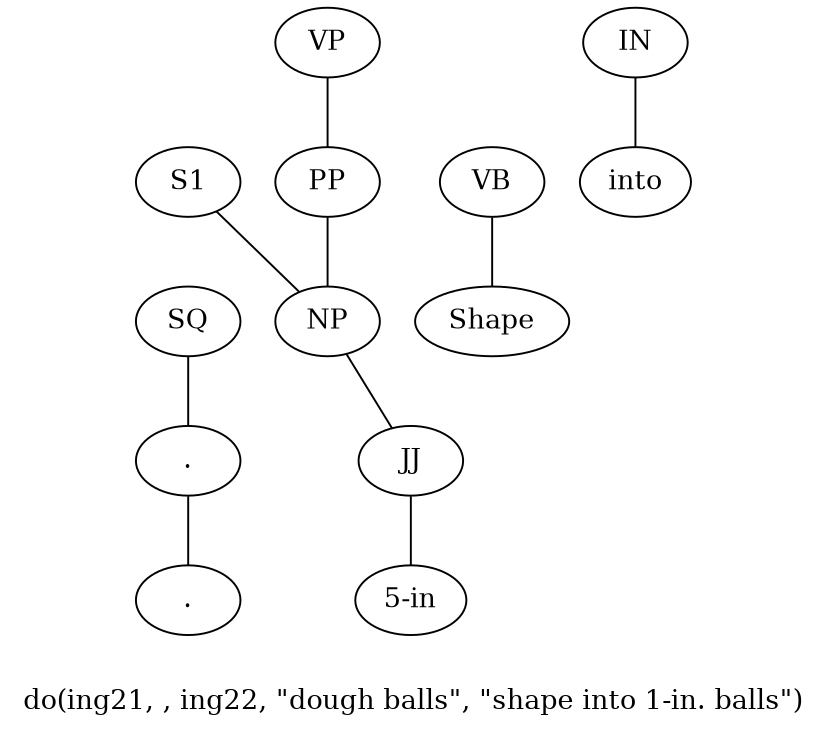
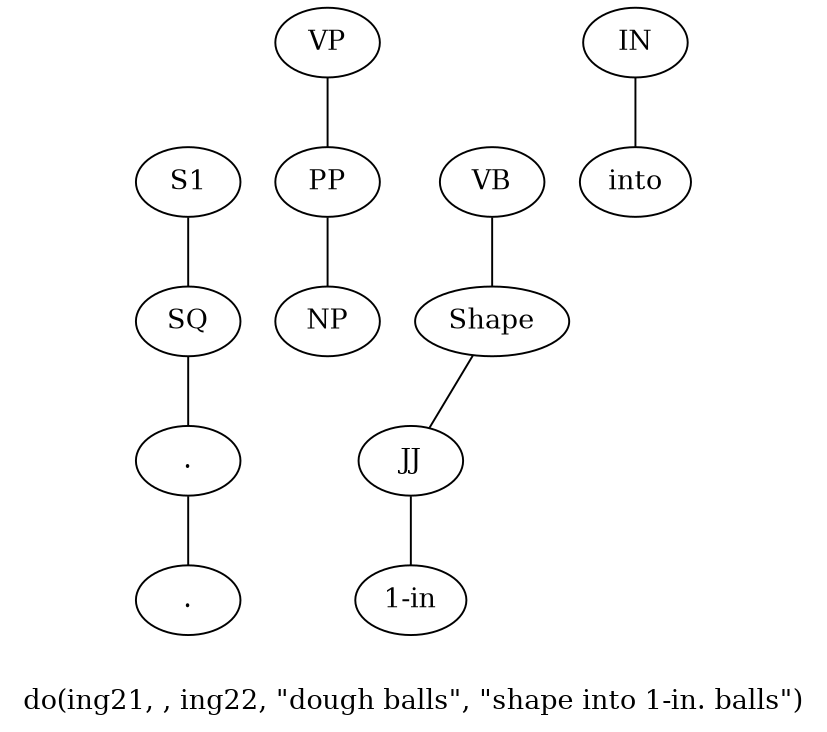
edge "S1" -- "NP": now "S1" -- "SQ"
edge "NP" -- "JJ": now "Shape" -- "JJ"
node "5-in": label "5-in" -> "1-in"
